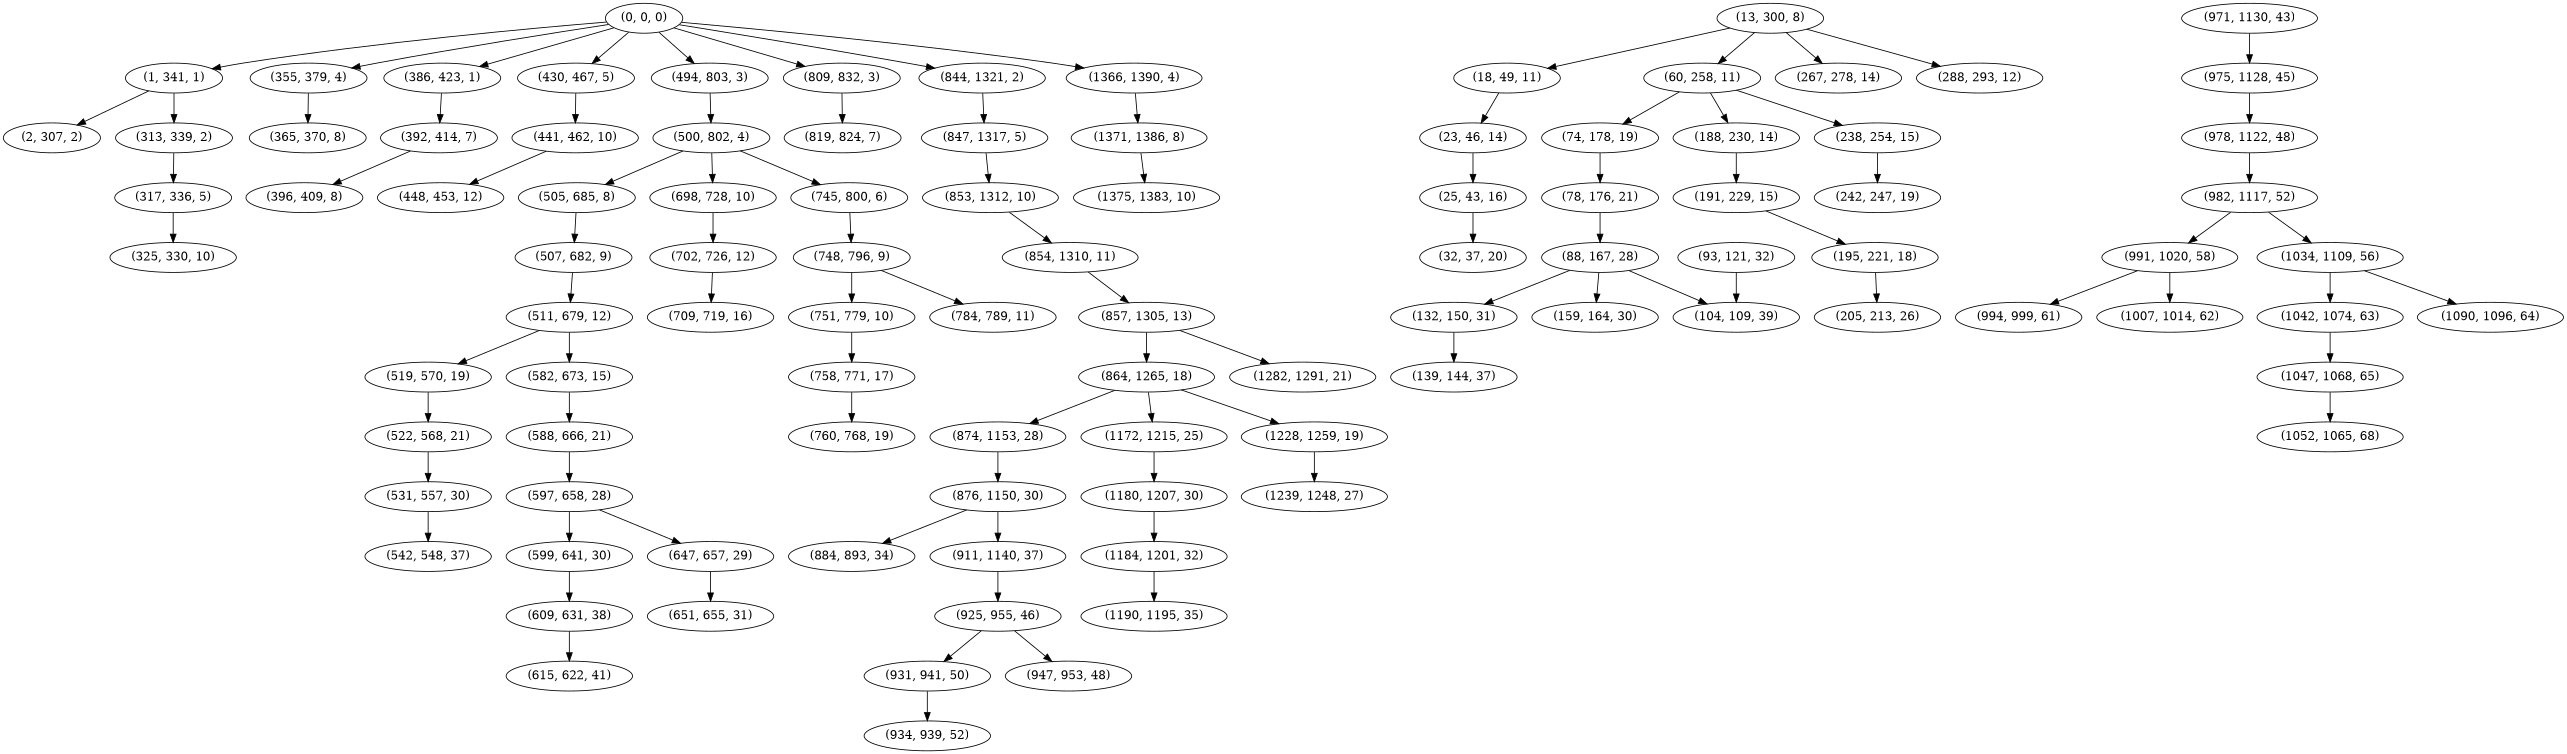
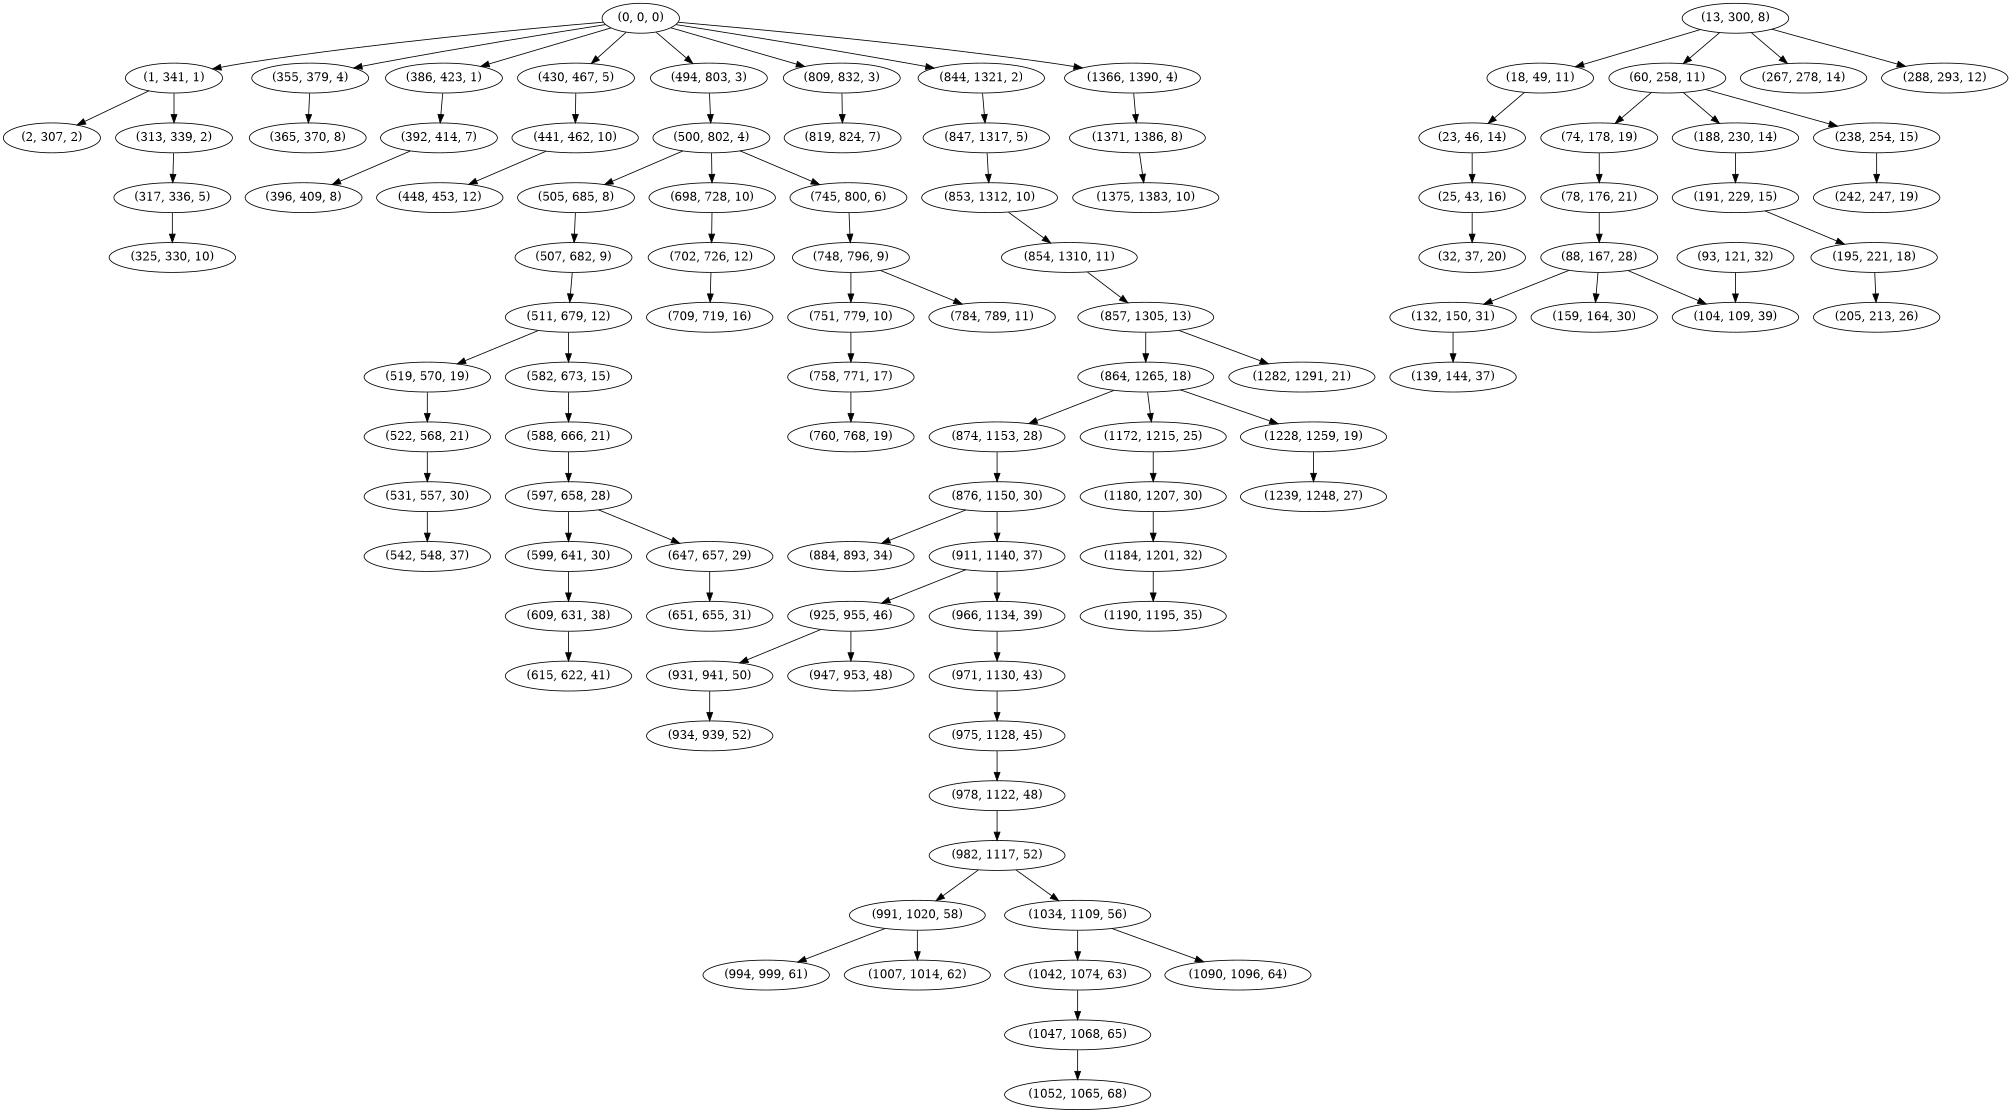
node "(966, 1134, 39)": added
